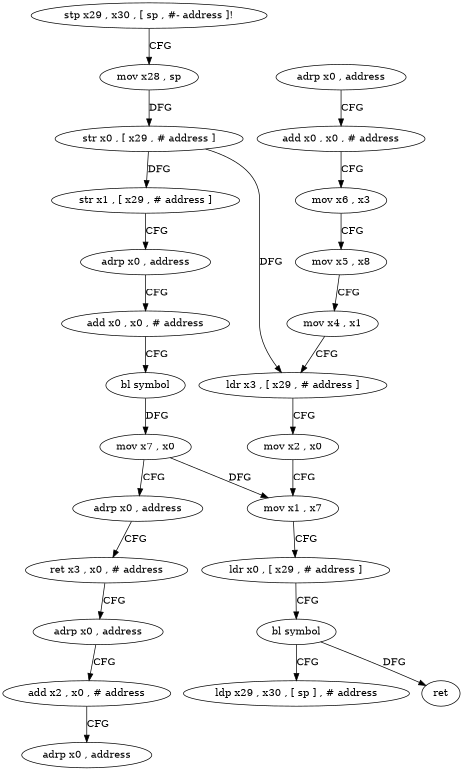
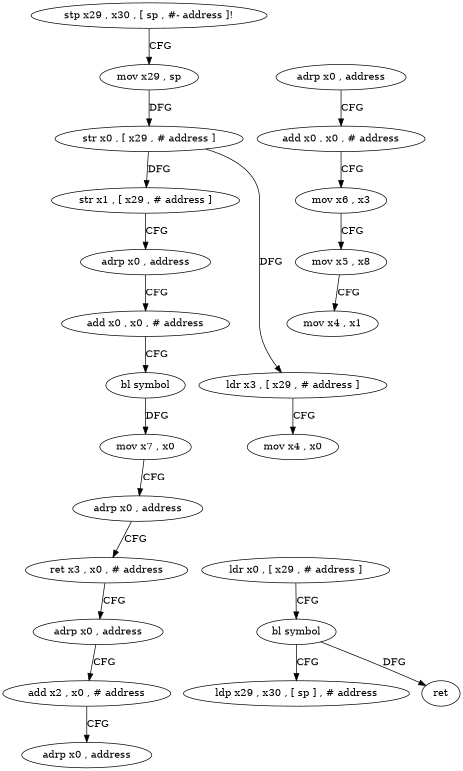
node "mov x28 , sp": label "mov x28 , sp" -> "mov x29 , sp"
edge "mov x4 , x1" -> "ldr x3 , [ x29 , # address ]": removed, label "CFG"
node "mov x2 , x0": label "mov x2 , x0" -> "mov x4 , x0"
node "mov x1 , x7": removed
